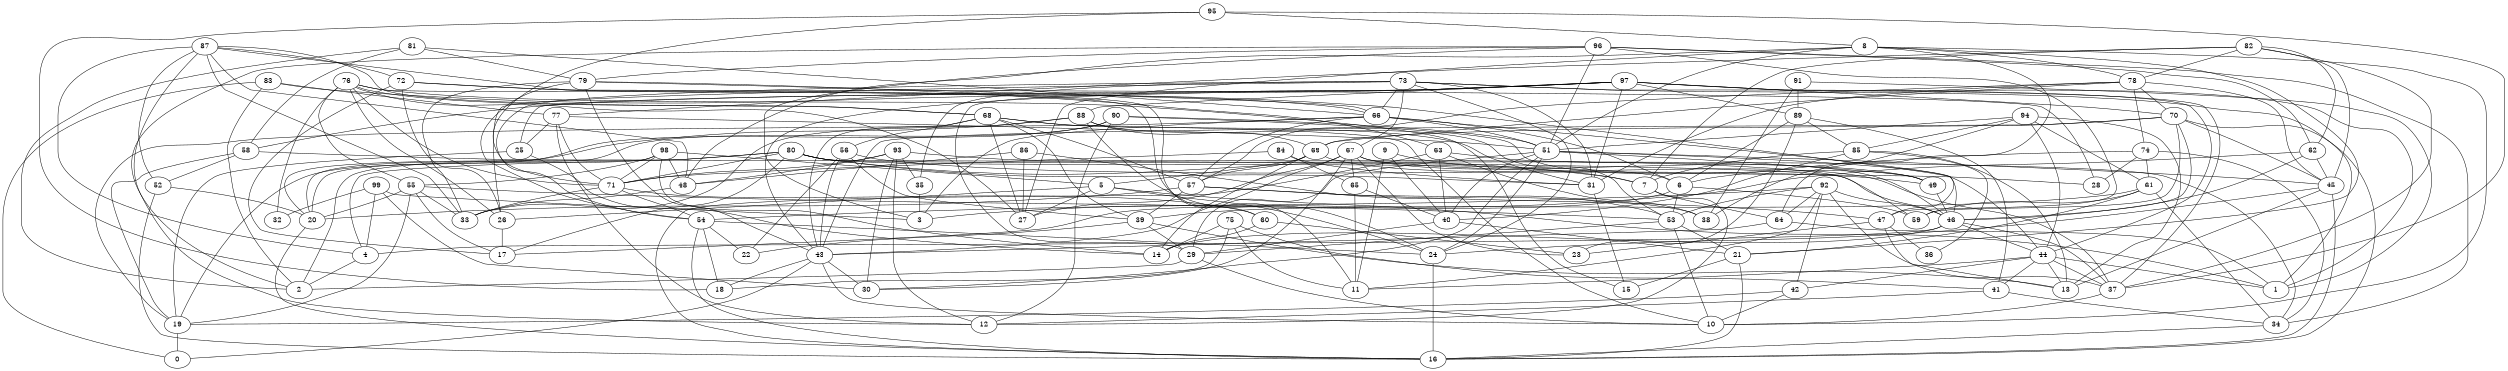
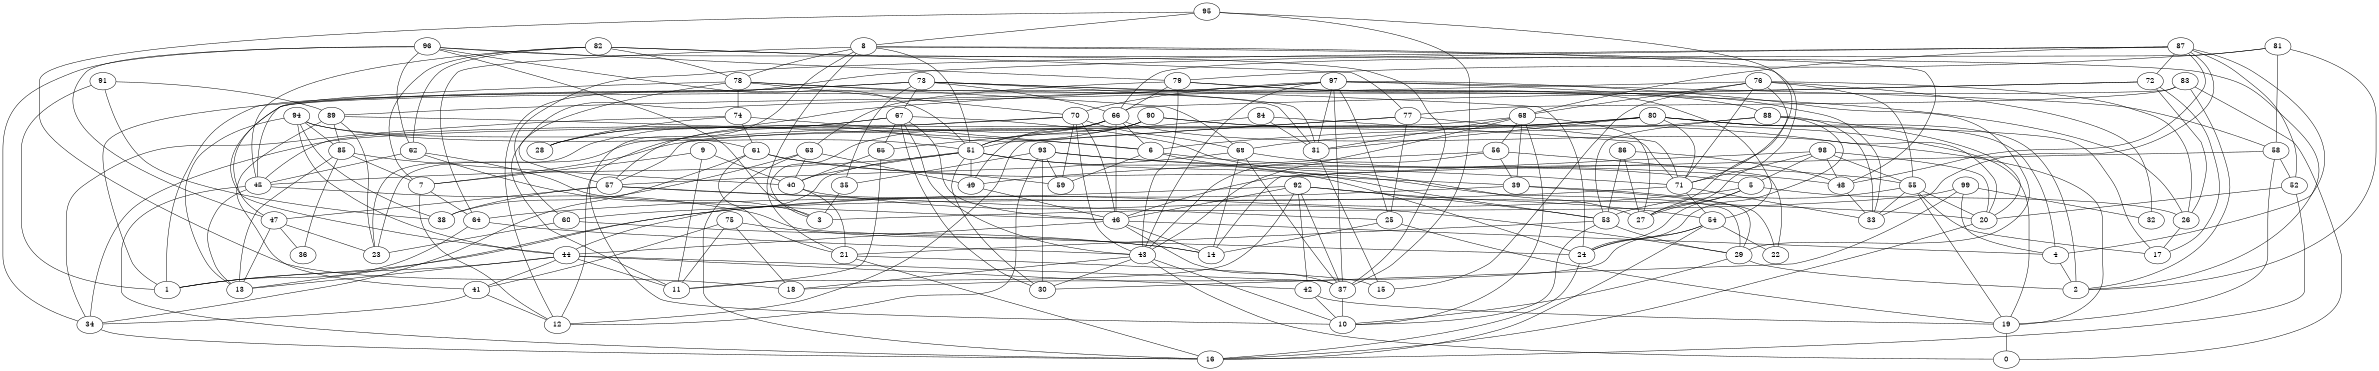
edge "73" -- "54": removed
edge "57" -- "39": now "57" -- "25"
edge "6" -- "17": now "6" -- "55"
edge "70" -- "16": now "70" -- "23"
